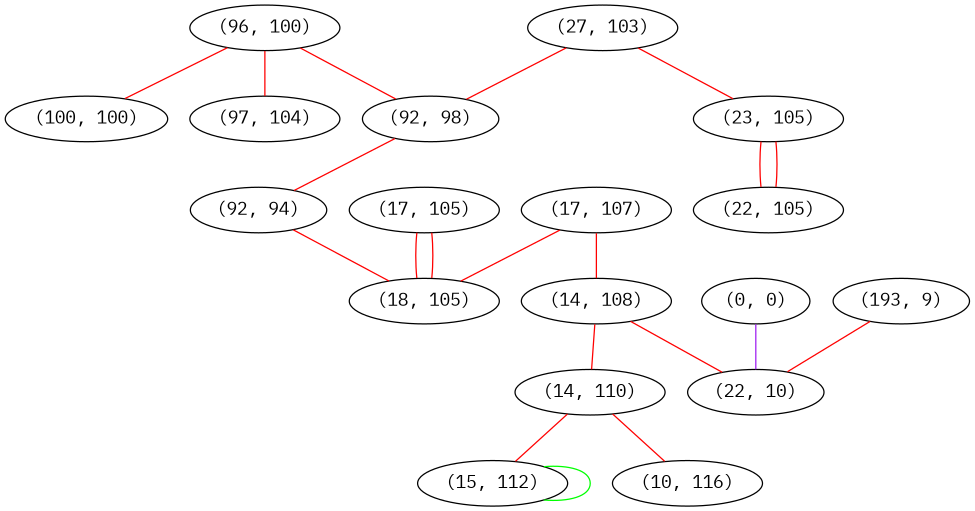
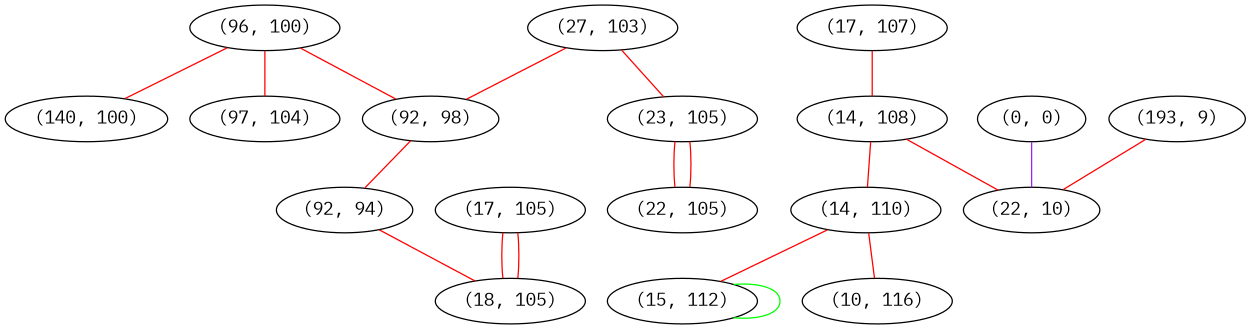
node "(100, 100)": label "(100, 100)" -> "(140, 100)"
edge "(17, 107)" -- "(18, 105)": removed
